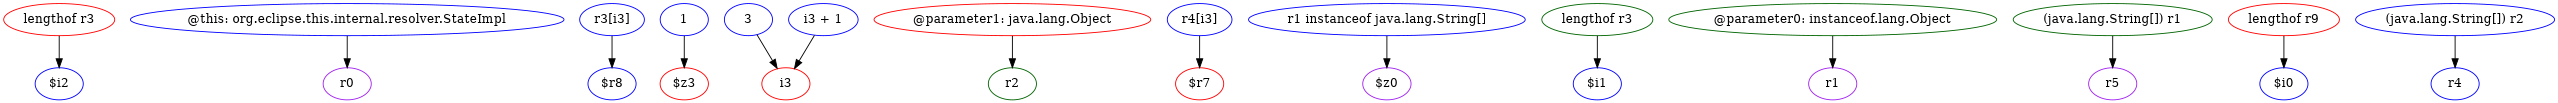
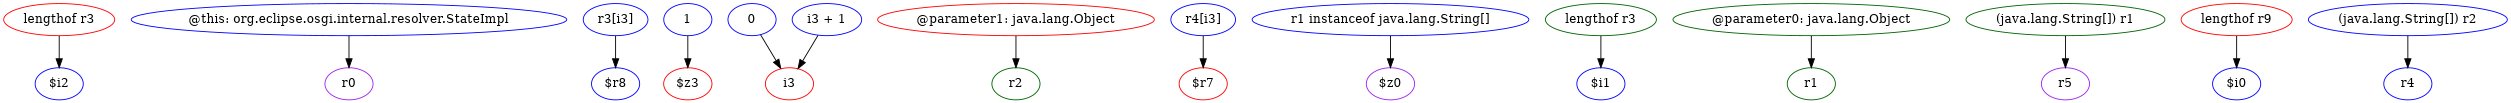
node "@this: org.eclipse.this.internal.resolver.StateImpl": label "@this: org.eclipse.this.internal.resolver.StateImpl" -> "@this: org.eclipse.osgi.internal.resolver.StateImpl"
node "3": label "3" -> "0"
node "@parameter0: instanceof.lang.Object": label "@parameter0: instanceof.lang.Object" -> "@parameter0: java.lang.Object"
node "r1": color purple -> darkgreen
